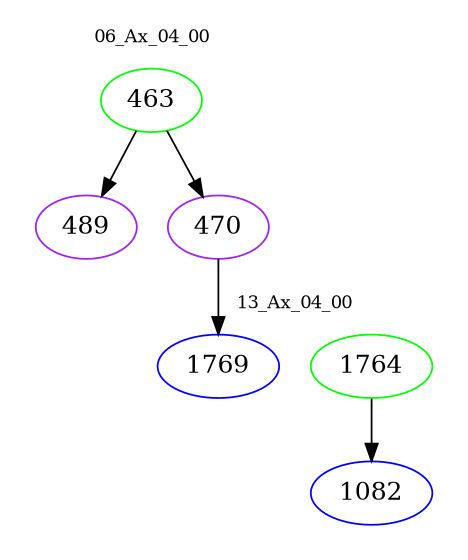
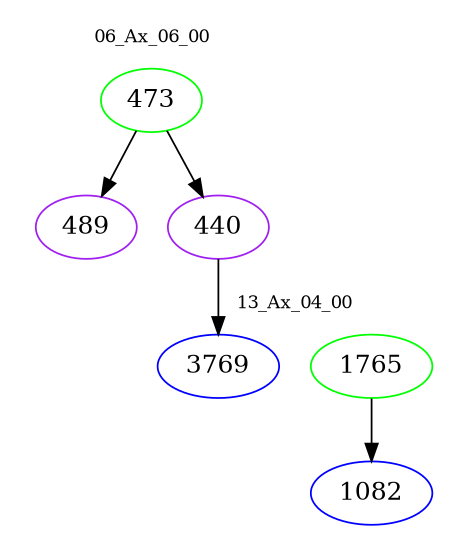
cluster "06_Ax_04_00": label "06_Ax_04_00" -> "06_Ax_06_00"
node "463": label "463" -> "473"
node "470": label "470" -> "440"
node "1769": label "1769" -> "3769"
node "1764": label "1764" -> "1765"
